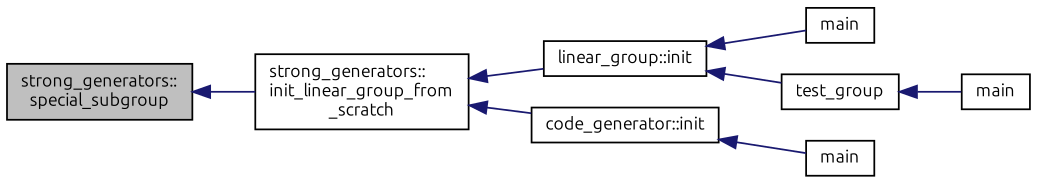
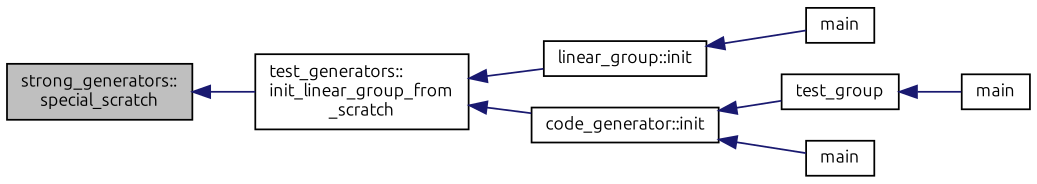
edge "test_group" -> "linear_group::init": now "test_group" -> "code_generator::init"
node "strong_generators:: special_subgroup": label "strong_generators:: special_subgroup" -> "strong_generators:: special_scratch"
node "strong_generators:: init_linear_group_from _scratch": label "strong_generators:: init_linear_group_from _scratch" -> "test_generators:: init_linear_group_from _scratch"
